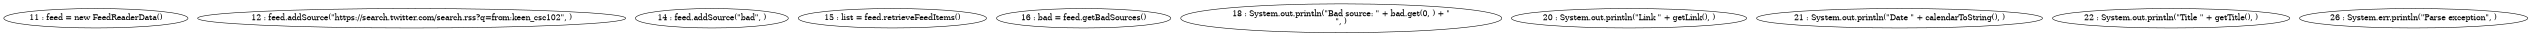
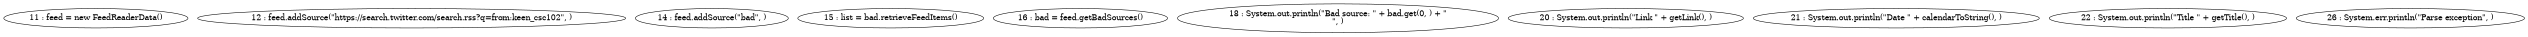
node "15 : list = feed.retrieveFeedItems()": label "15 : list = feed.retrieveFeedItems()" -> "15 : list = bad.retrieveFeedItems()"
